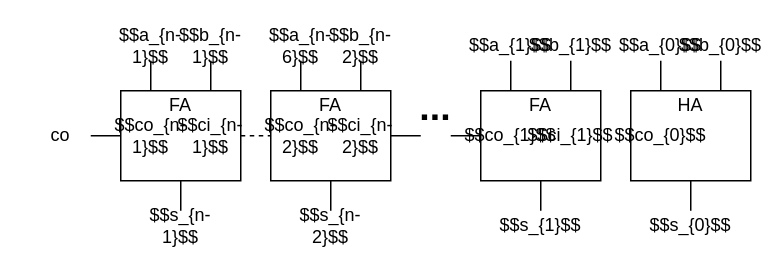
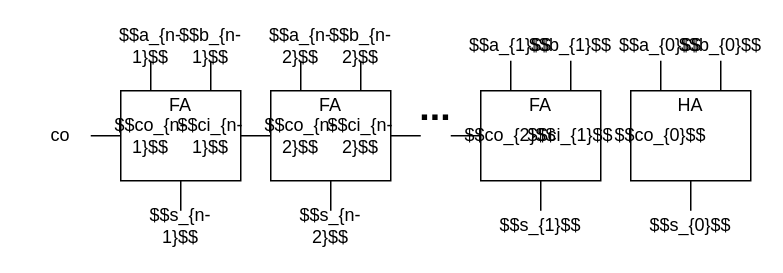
node "$$a_{n-6}$$": label "$$a_{n-6}$$" -> "$$a_{n-2}$$"
edge "$$ci_{n-1}$$" -- "$$co_{n-2}$$": style dashed -> solid
node "$$co_{1}$$": label "$$co_{1}$$" -> "$$co_{2}$$"
